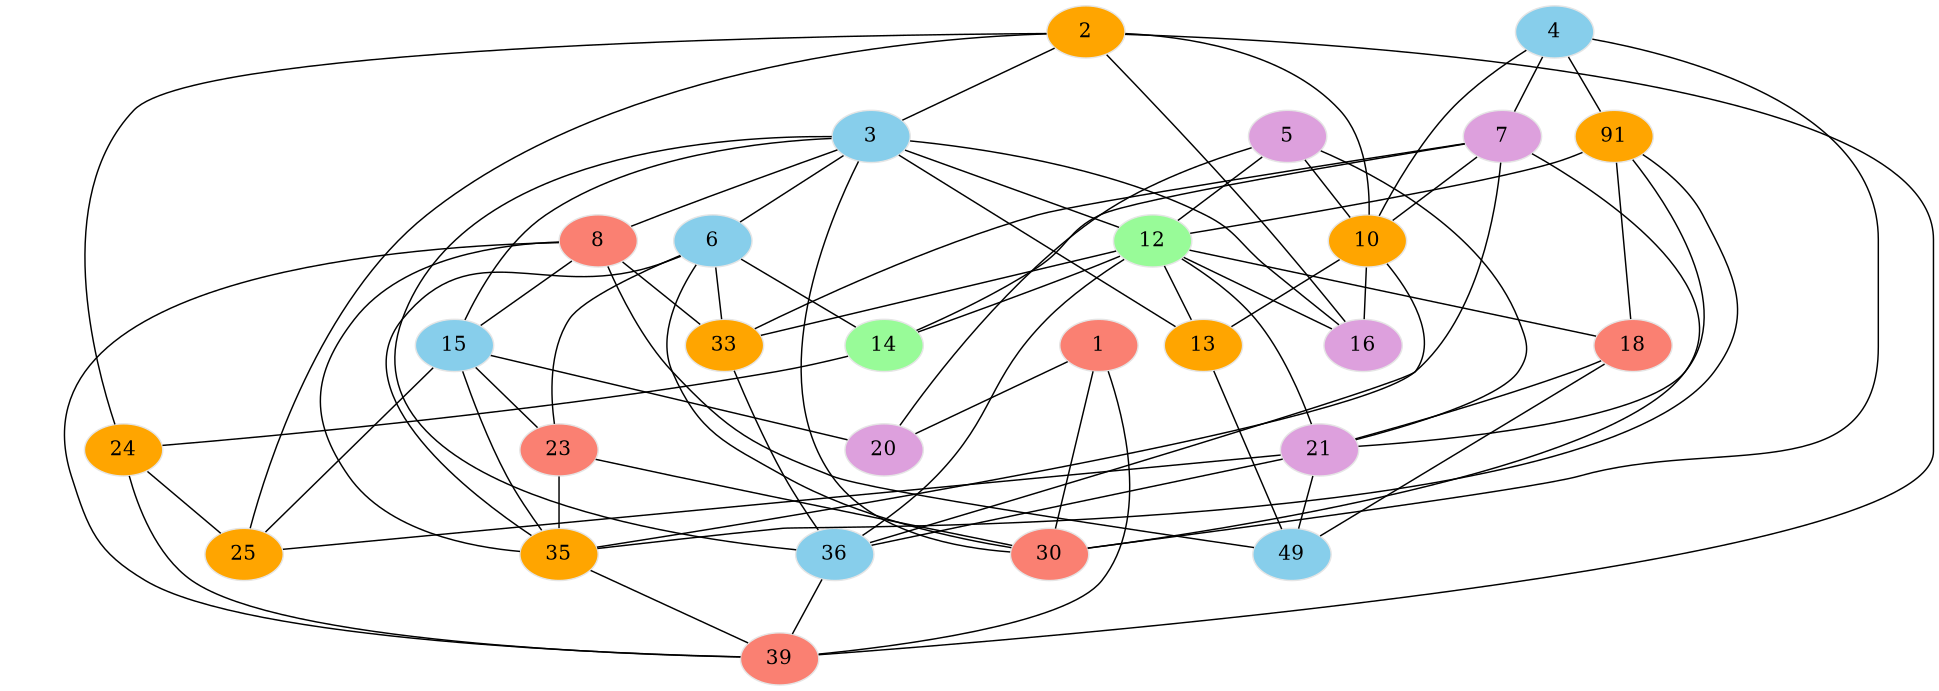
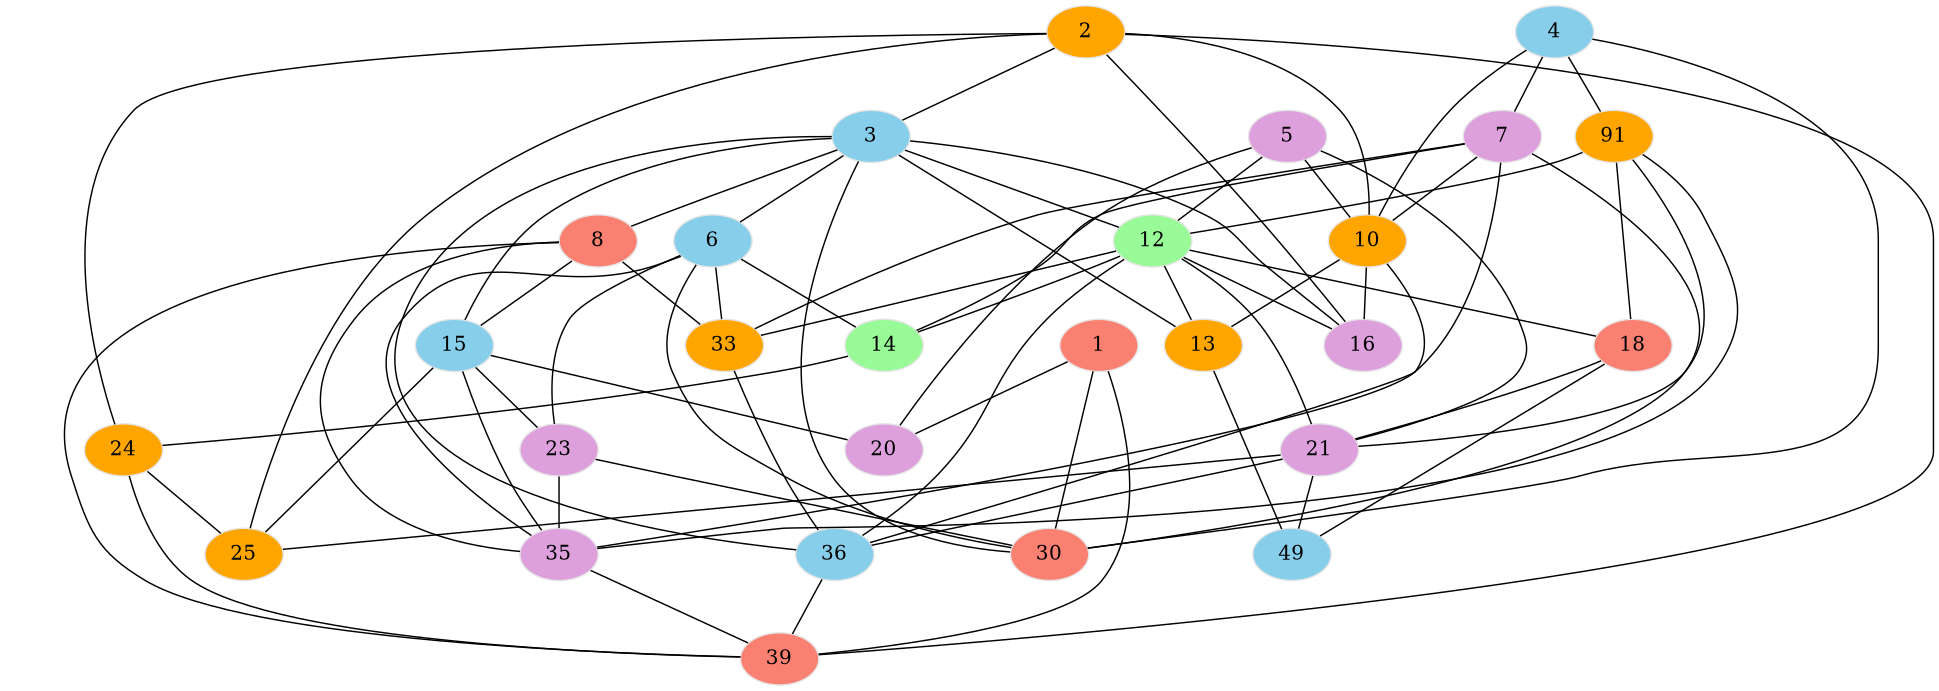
node "23": fillcolor salmon -> plum
edge "8" -- "49": removed
node "35": fillcolor orange -> plum
